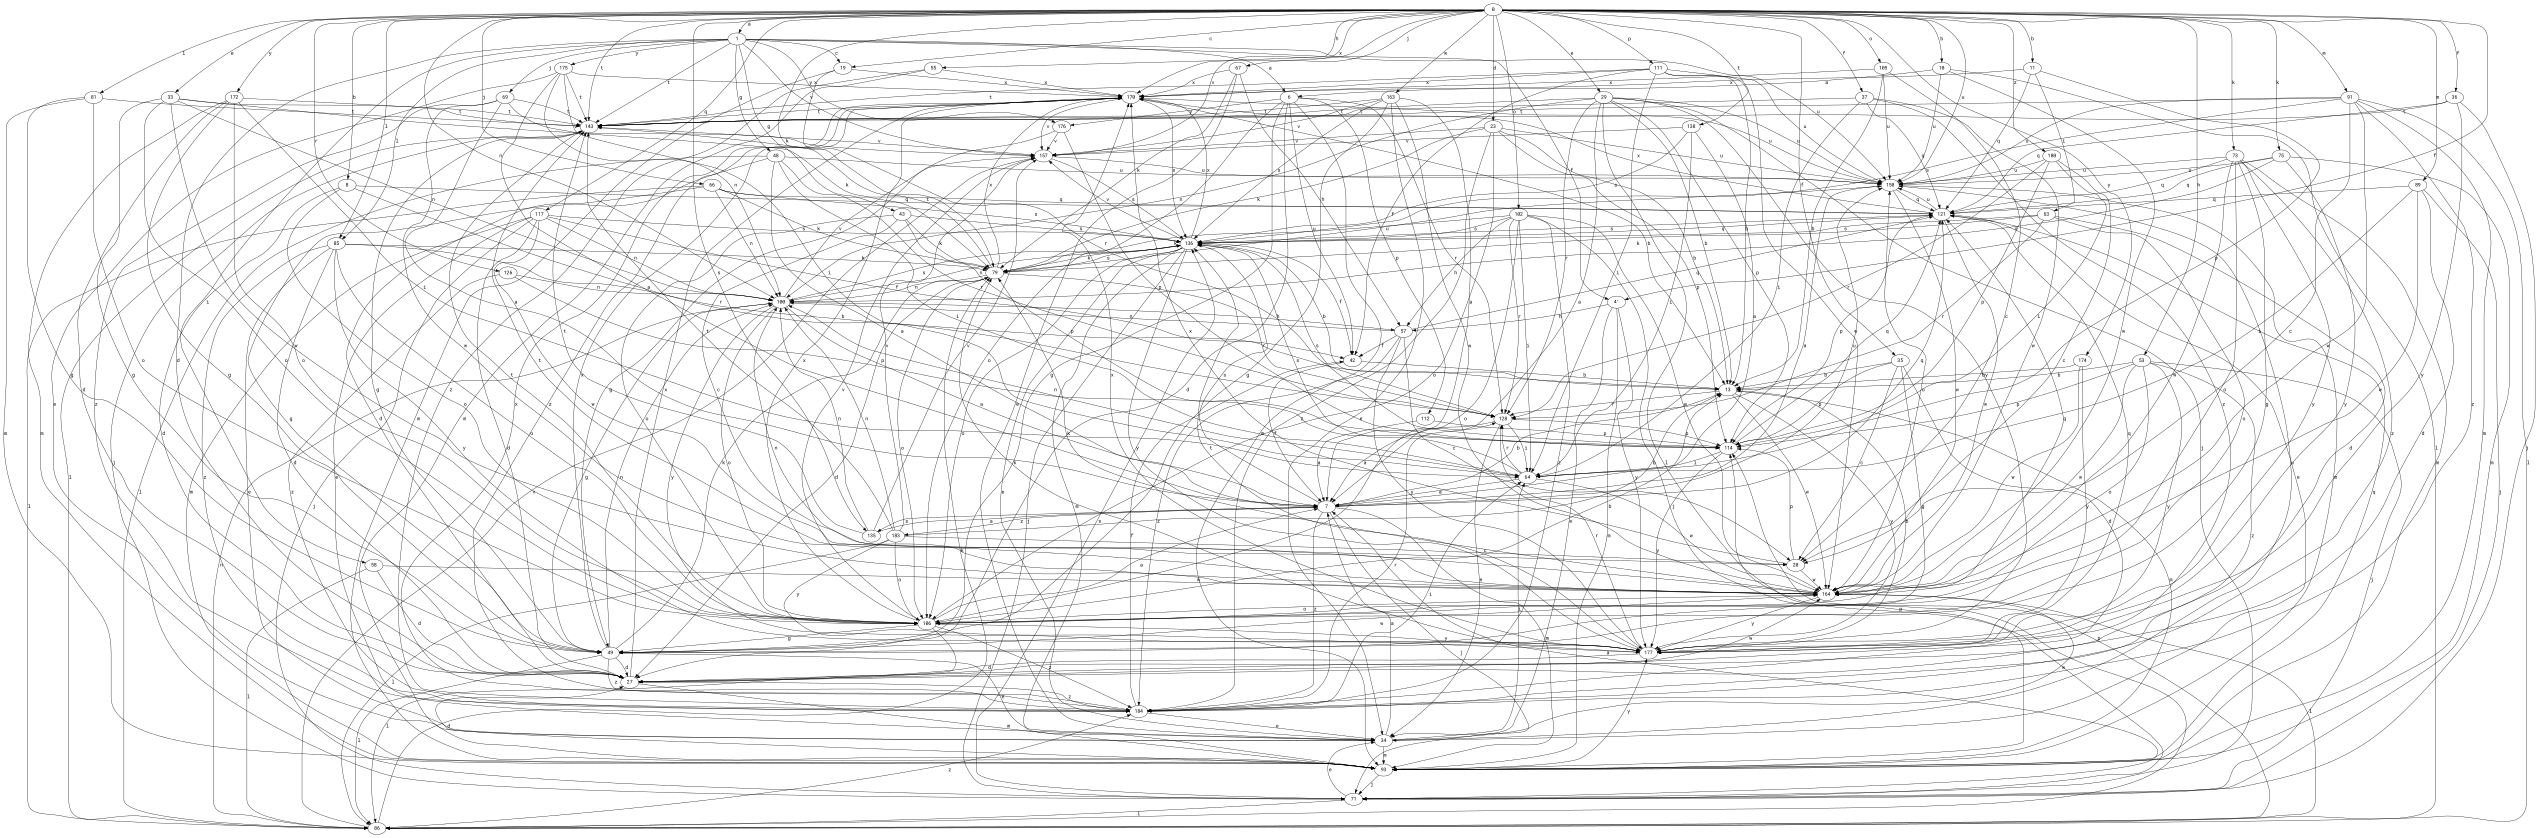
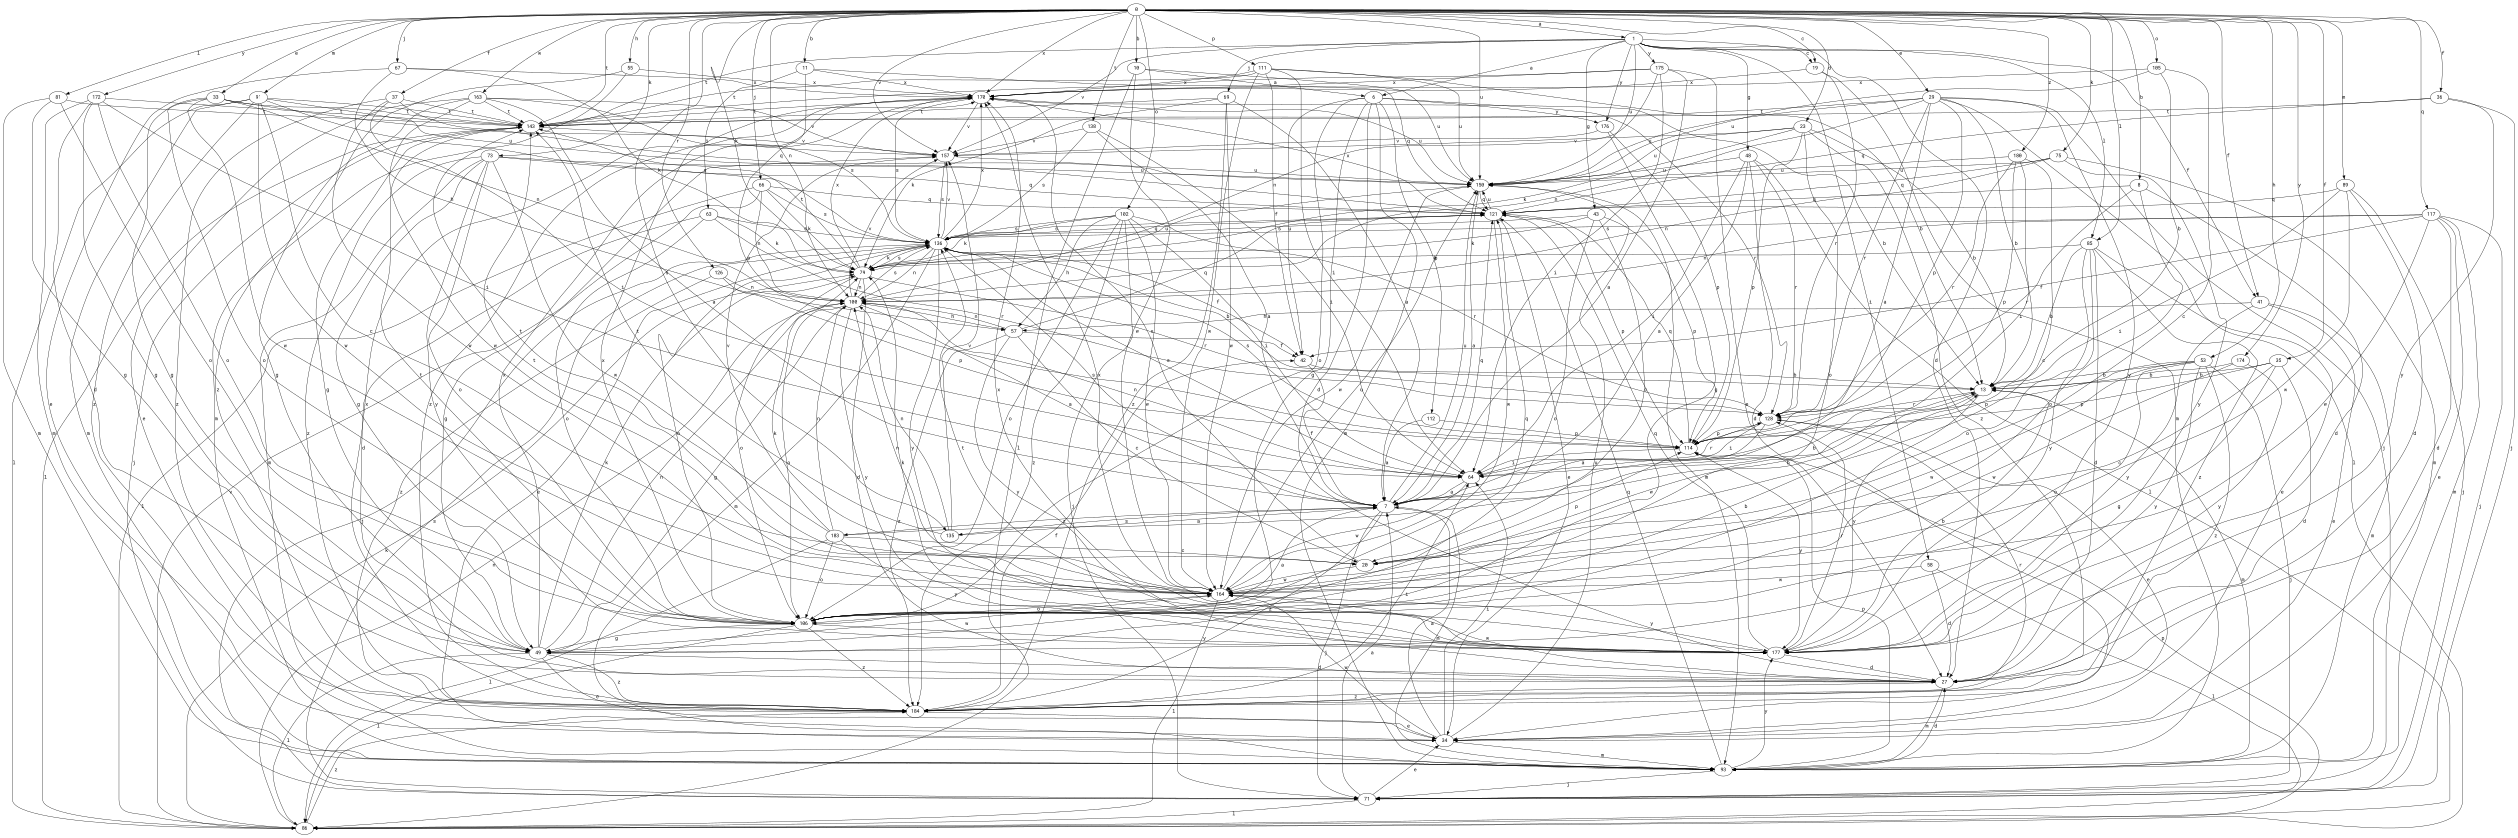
edge "106" -> "157": removed, label "v"
